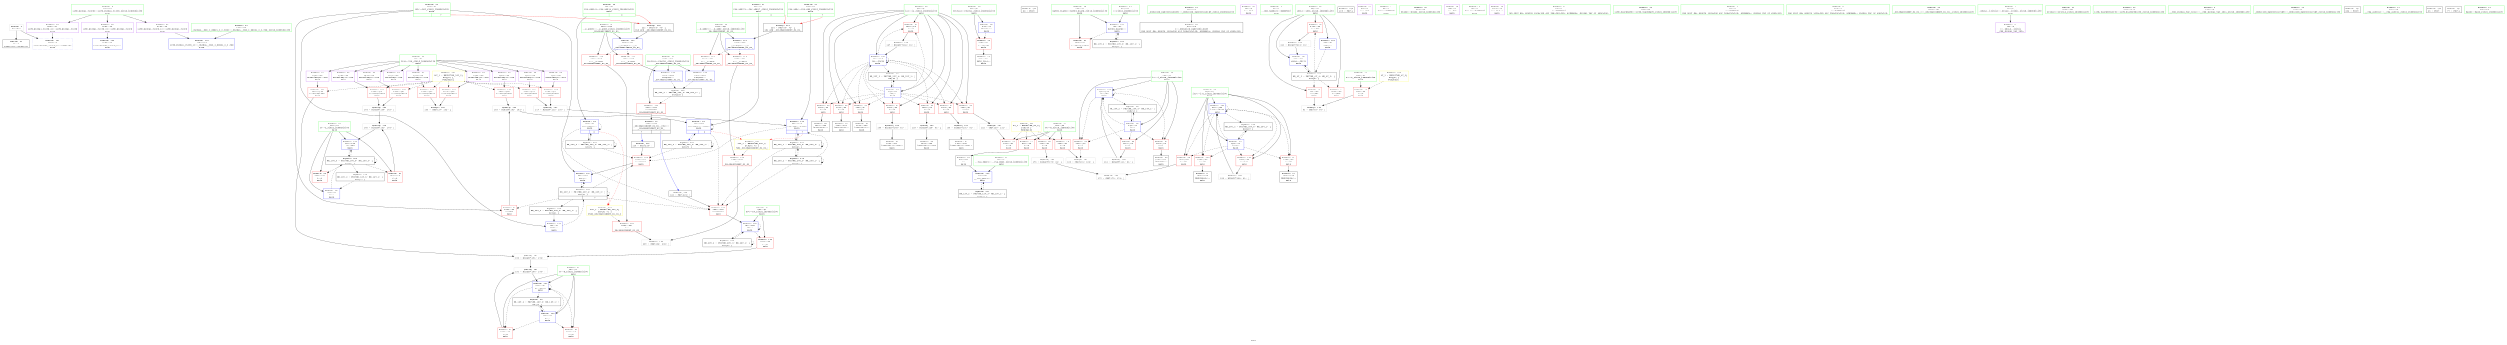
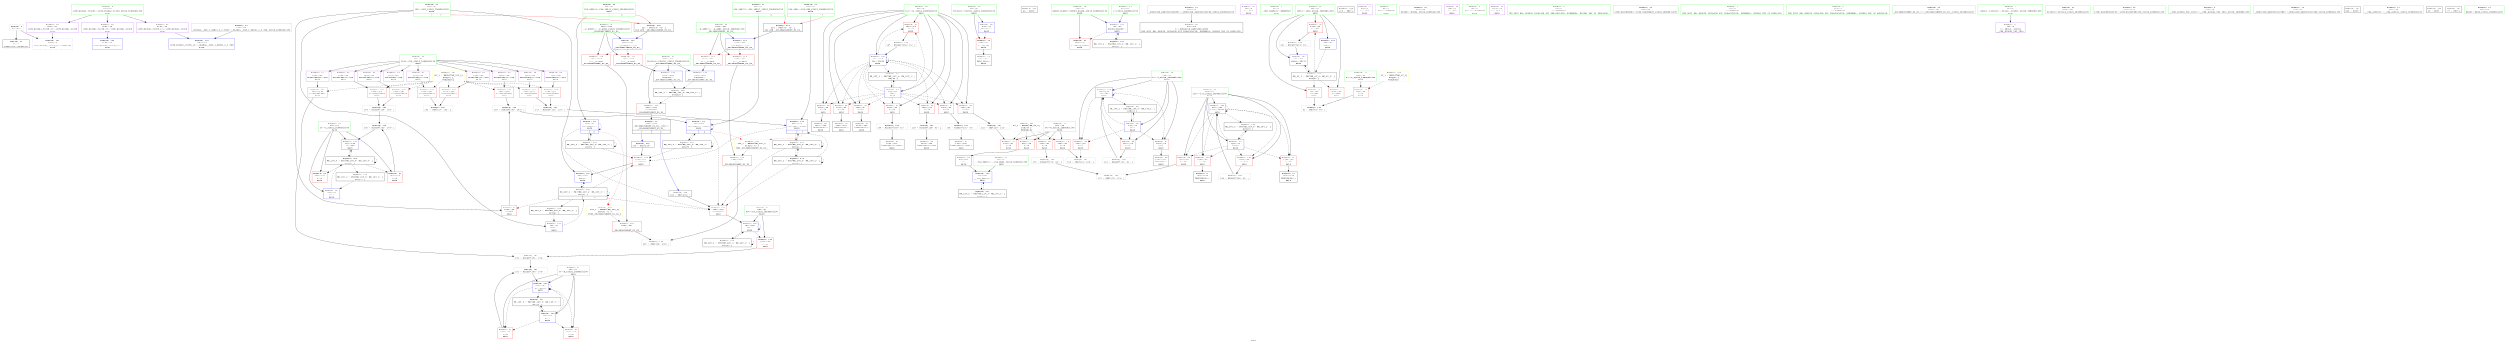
edge "NodeID: 139" -> "NodeID: 222": color blue -> black
